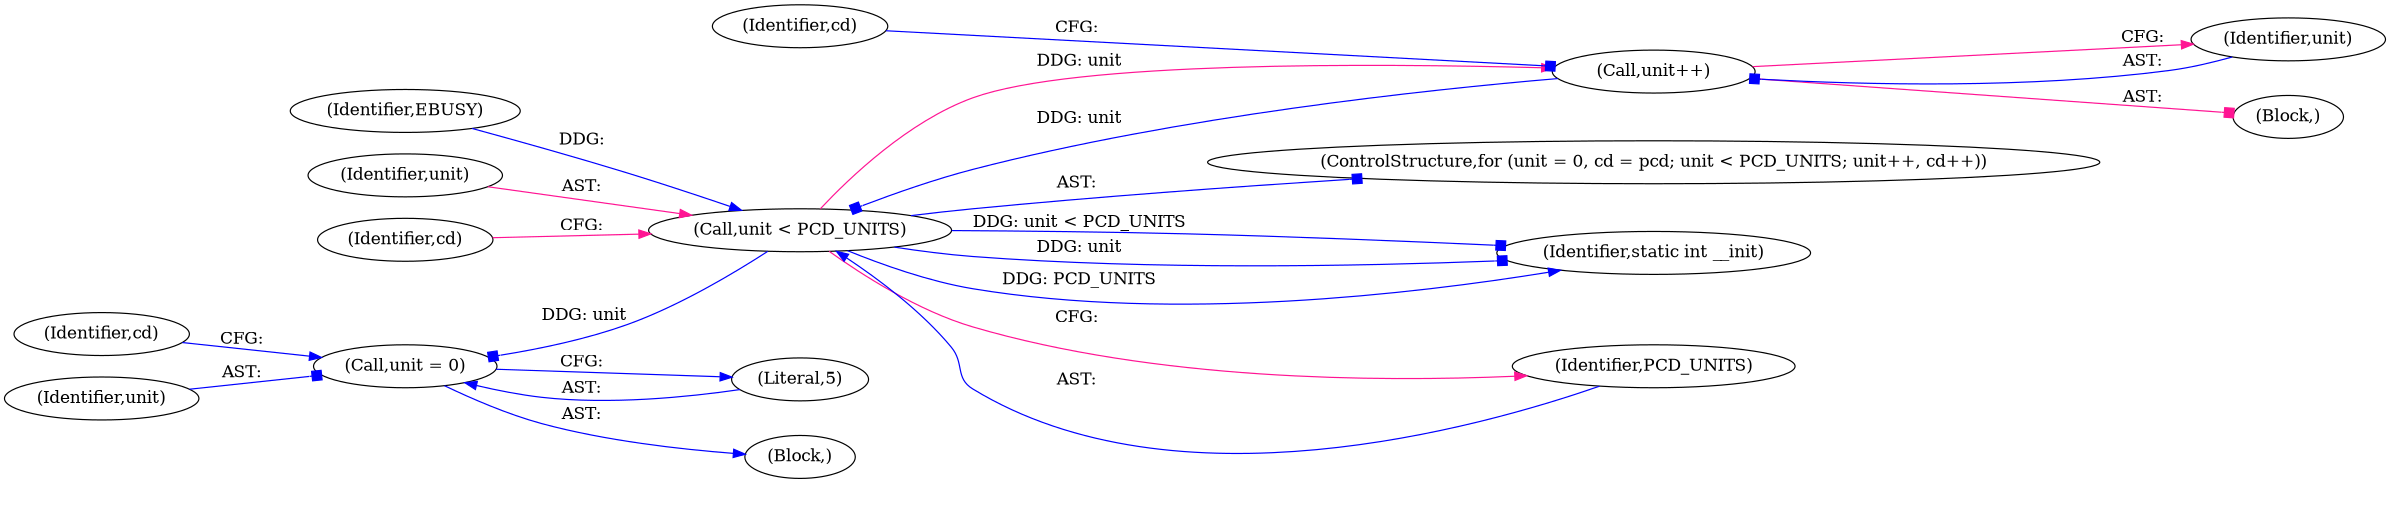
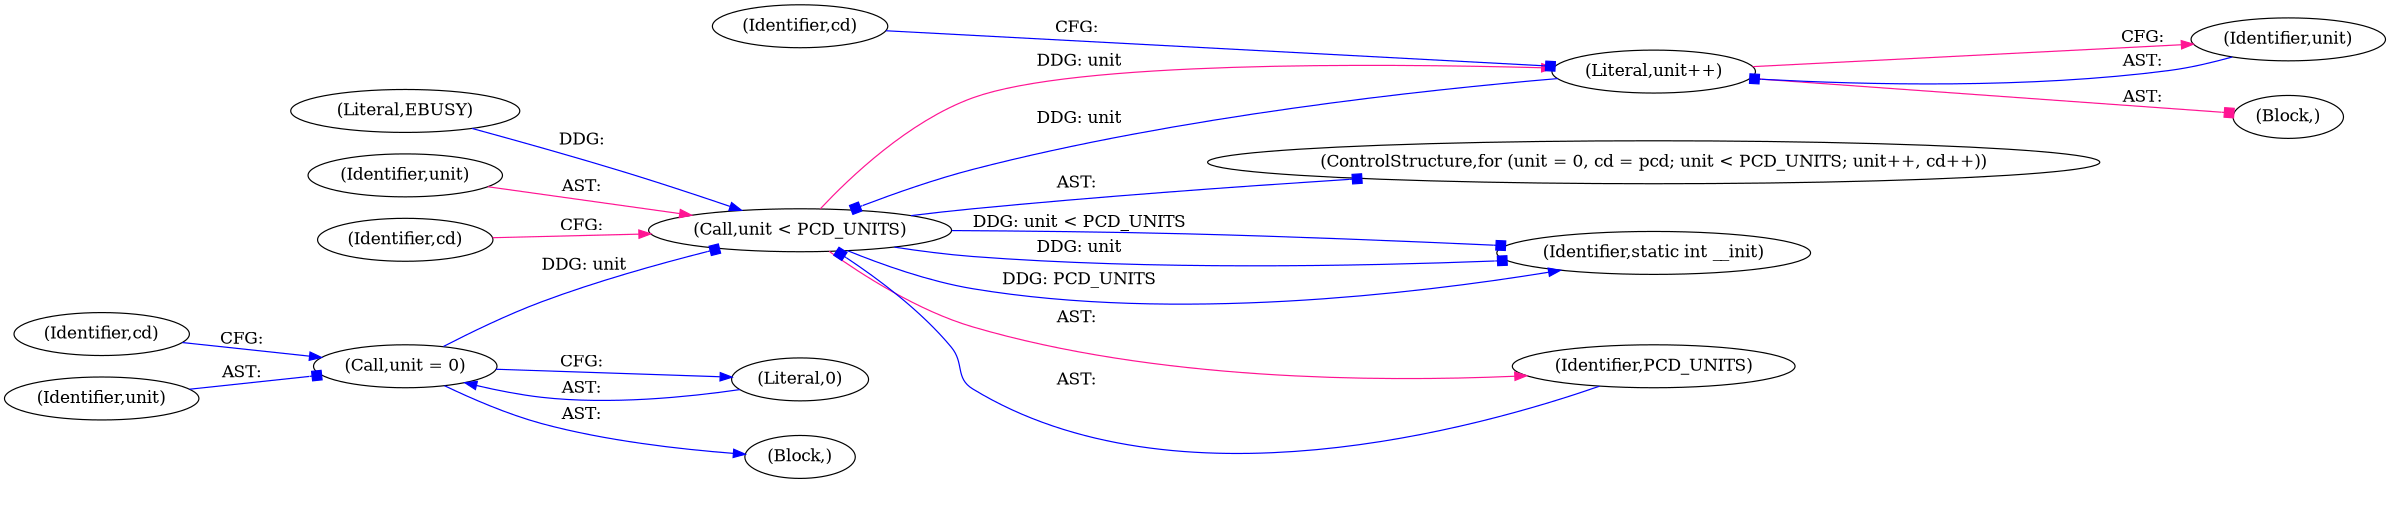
node "(Call,unit++)": label "(Call,unit++)" -> "(Literal,unit++)"
node "(Identifier,EBUSY)": label "(Identifier,EBUSY)" -> "(Literal,EBUSY)"
edge "(Call,unit < PCD_UNITS)" -> "(Identifier,PCD_UNITS)": label "CFG: " -> "AST: "
edge "(Call,unit < PCD_UNITS)" -> "(Call,unit = 0)": reversed
node "(Literal,5)": label "(Literal,5)" -> "(Literal,0)"
edge "(Identifier,PCD_UNITS)" -> "(Call,unit < PCD_UNITS)": arrowhead normal -> box
